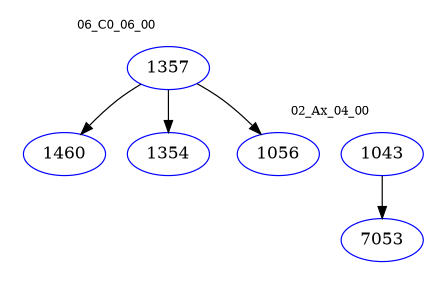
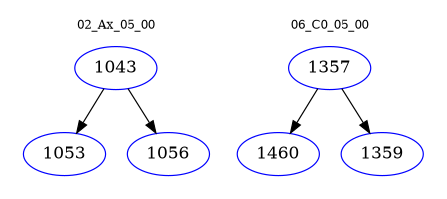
cluster "06_C0_06_00": label "06_C0_06_00" -> "06_C0_05_00"
edge "1357" -> "1056": now "1043" -> "1056"
cluster "02_Ax_04_00": label "02_Ax_04_00" -> "02_Ax_05_00"
node "1354": label "1354" -> "1359"
node "7053": label "7053" -> "1053"
